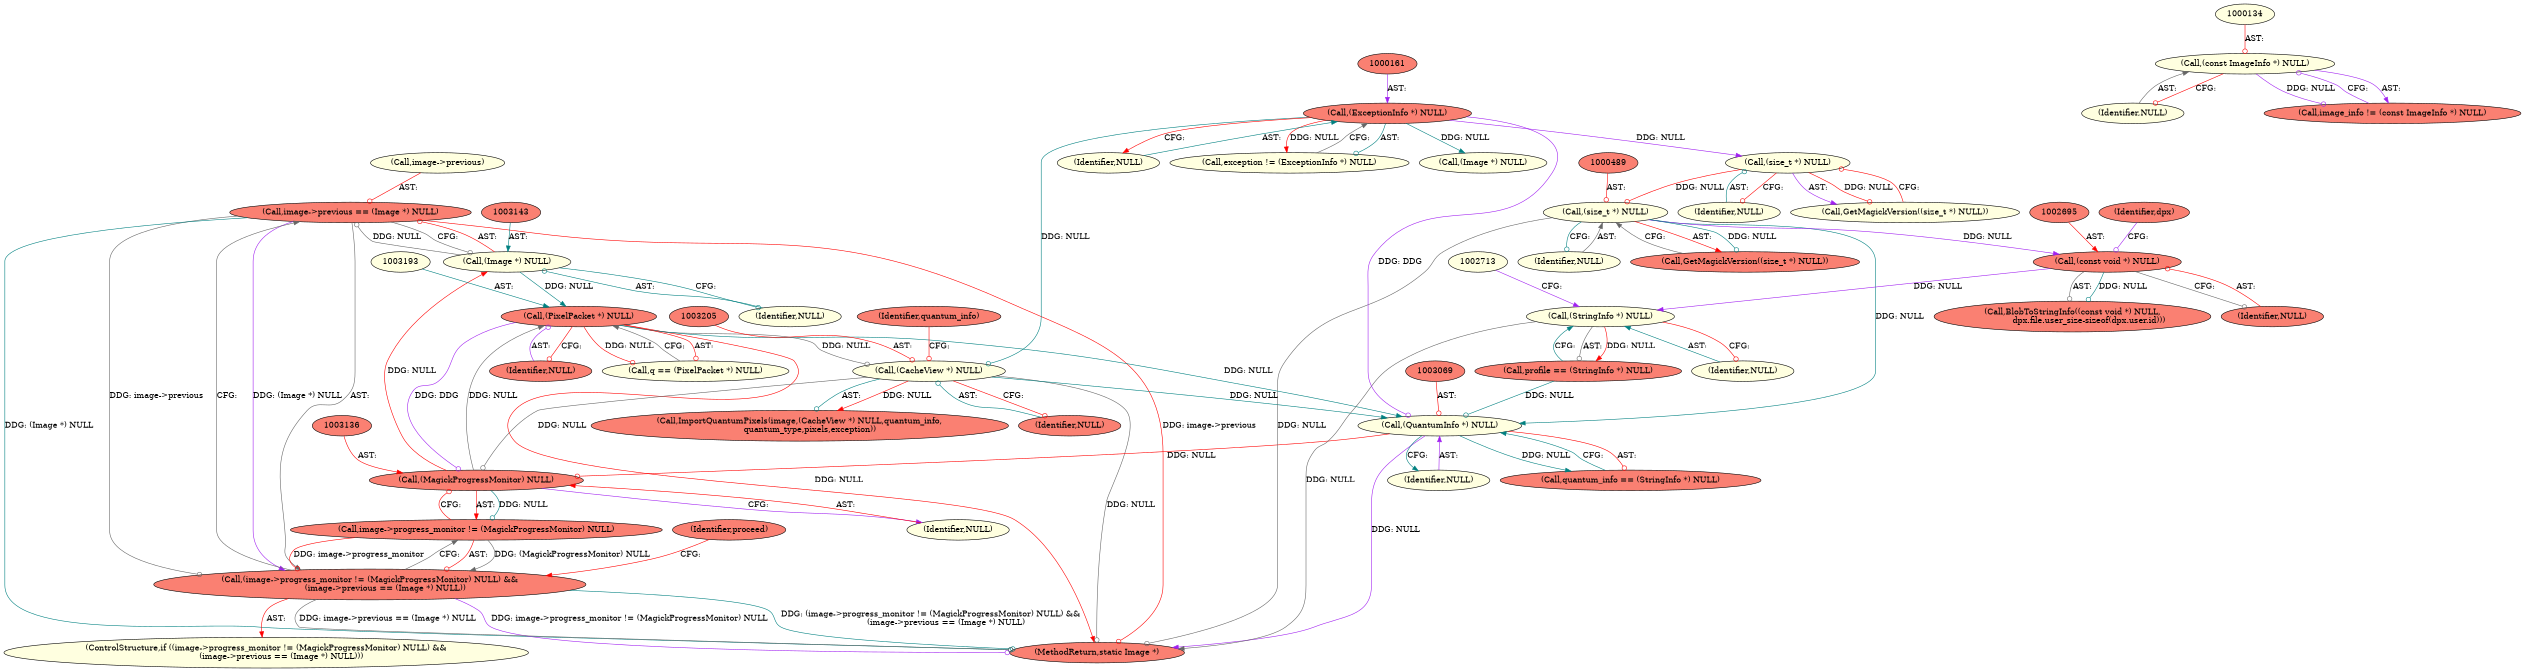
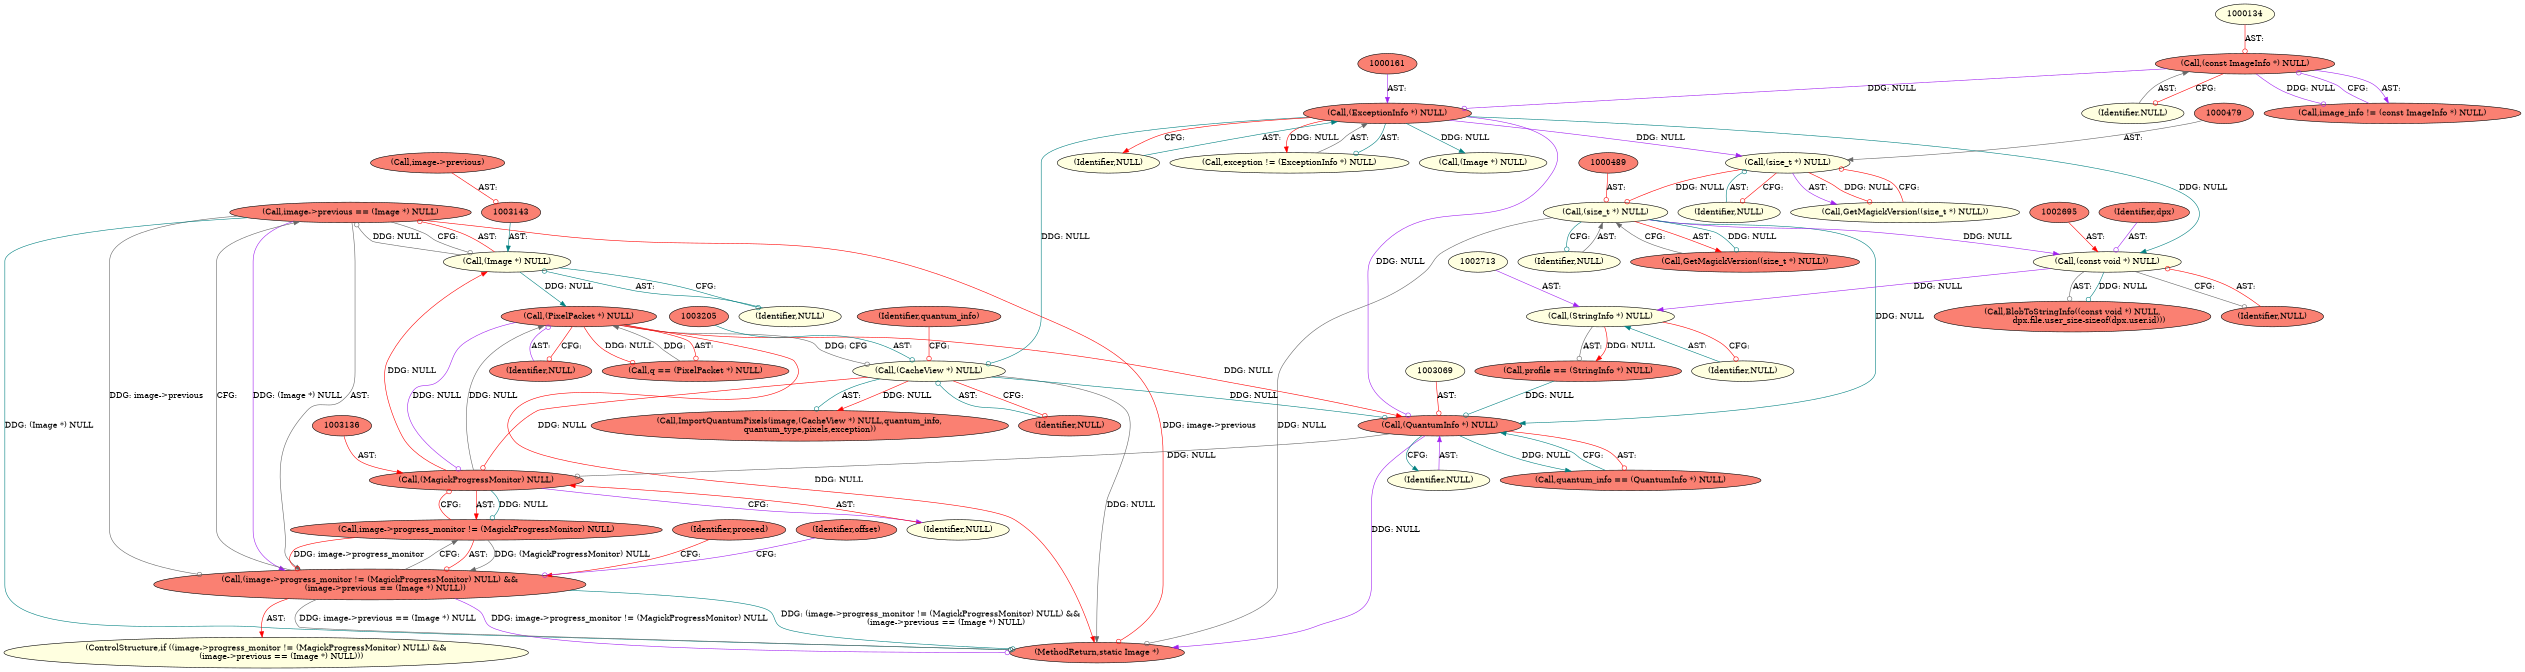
node "(Call,(const ImageInfo *) NULL)": fillcolor lightyellow -> salmon
edge "(Call,(const ImageInfo *) NULL)" -> "(Call,(ExceptionInfo *) NULL)": added, label "DDG: NULL"
node "1000479": added
edge "(Call,exception != (ExceptionInfo *) NULL)" -> "(Call,(ExceptionInfo *) NULL)": label "CFG: " -> "AST: "
edge "(Call,(ExceptionInfo *) NULL)" -> "(Call,(const void *) NULL)": added, label "DDG: NULL"
node "(Call,image->previous)": fillcolor lightyellow -> salmon
edge "(Call,image->previous)" -> "(Call,image->previous == (Image *) NULL)": now "(Call,image->previous)" -> "1003143"
edge "(Identifier,dpx)" -> "(Call,(const void *) NULL)": label "CFG: " -> "AST: "
node "1003193": removed
edge "(Call,(ExceptionInfo *) NULL)" -> "(Call,(QuantumInfo *) NULL)": label "DDG: DDG" -> "DDG: NULL"
node "(Call,(const void *) NULL)": fillcolor salmon -> lightyellow
edge "1002713" -> "(Call,(StringInfo *) NULL)": label "CFG: " -> "AST: "
edge "1003205" -> "(Call,(CacheView *) NULL)": color red -> teal
edge "(Call,profile == (StringInfo *) NULL)" -> "(Call,(StringInfo *) NULL)": removed, label "CFG:"
edge "(Call,q == (PixelPacket *) NULL)" -> "(Call,(PixelPacket *) NULL)": label "CFG: " -> "DDG: "
edge "(Call,(PixelPacket *) NULL)" -> "(Call,(CacheView *) NULL)": label "DDG: NULL" -> "DDG: CFG"
edge "(Call,(PixelPacket *) NULL)" -> "(Call,(QuantumInfo *) NULL)": color teal -> red
node "(Call,q == (PixelPacket *) NULL)": fillcolor lightyellow -> salmon
node "1003069": fillcolor salmon -> lightyellow
edge "(Call,(CacheView *) NULL)" -> "(Call,(MagickProgressMonitor) NULL)": color gray40 -> red
edge "(Call,(CacheView *) NULL)" -> "(Call,(QuantumInfo *) NULL)": arrowhead normal -> odot
edge "(Call,(PixelPacket *) NULL)" -> "(Call,(MagickProgressMonitor) NULL)": label "DDG: DDG" -> "DDG: NULL"
node "(Call,(QuantumInfo *) NULL)": fillcolor lightyellow -> salmon
edge "(Call,(CacheView *) NULL)" -> "(MethodReturn,static Image *)": arrowhead odot -> normal
edge "(Call,(QuantumInfo *) NULL)" -> "(Call,(MagickProgressMonitor) NULL)": color red -> gray40
edge "(Call,(StringInfo *) NULL)" -> "(MethodReturn,static Image *)": removed, label "DDG: NULL"
node "(Call,quantum_info == (StringInfo *) NULL)": label "(Call,quantum_info == (StringInfo *) NULL)" -> "(Call,quantum_info == (QuantumInfo *) NULL)"
node "(Identifier,offset)": added
